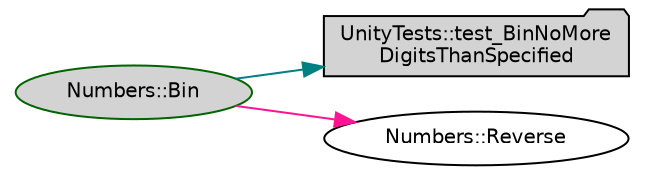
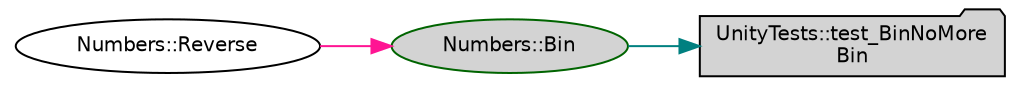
node "UnityTests::test_BinNoMore DigitsThanSpecified": label "UnityTests::test_BinNoMore DigitsThanSpecified" -> "UnityTests::test_BinNoMore Bin"
edge "Numbers::Bin" -> "Numbers::Reverse": reversed
